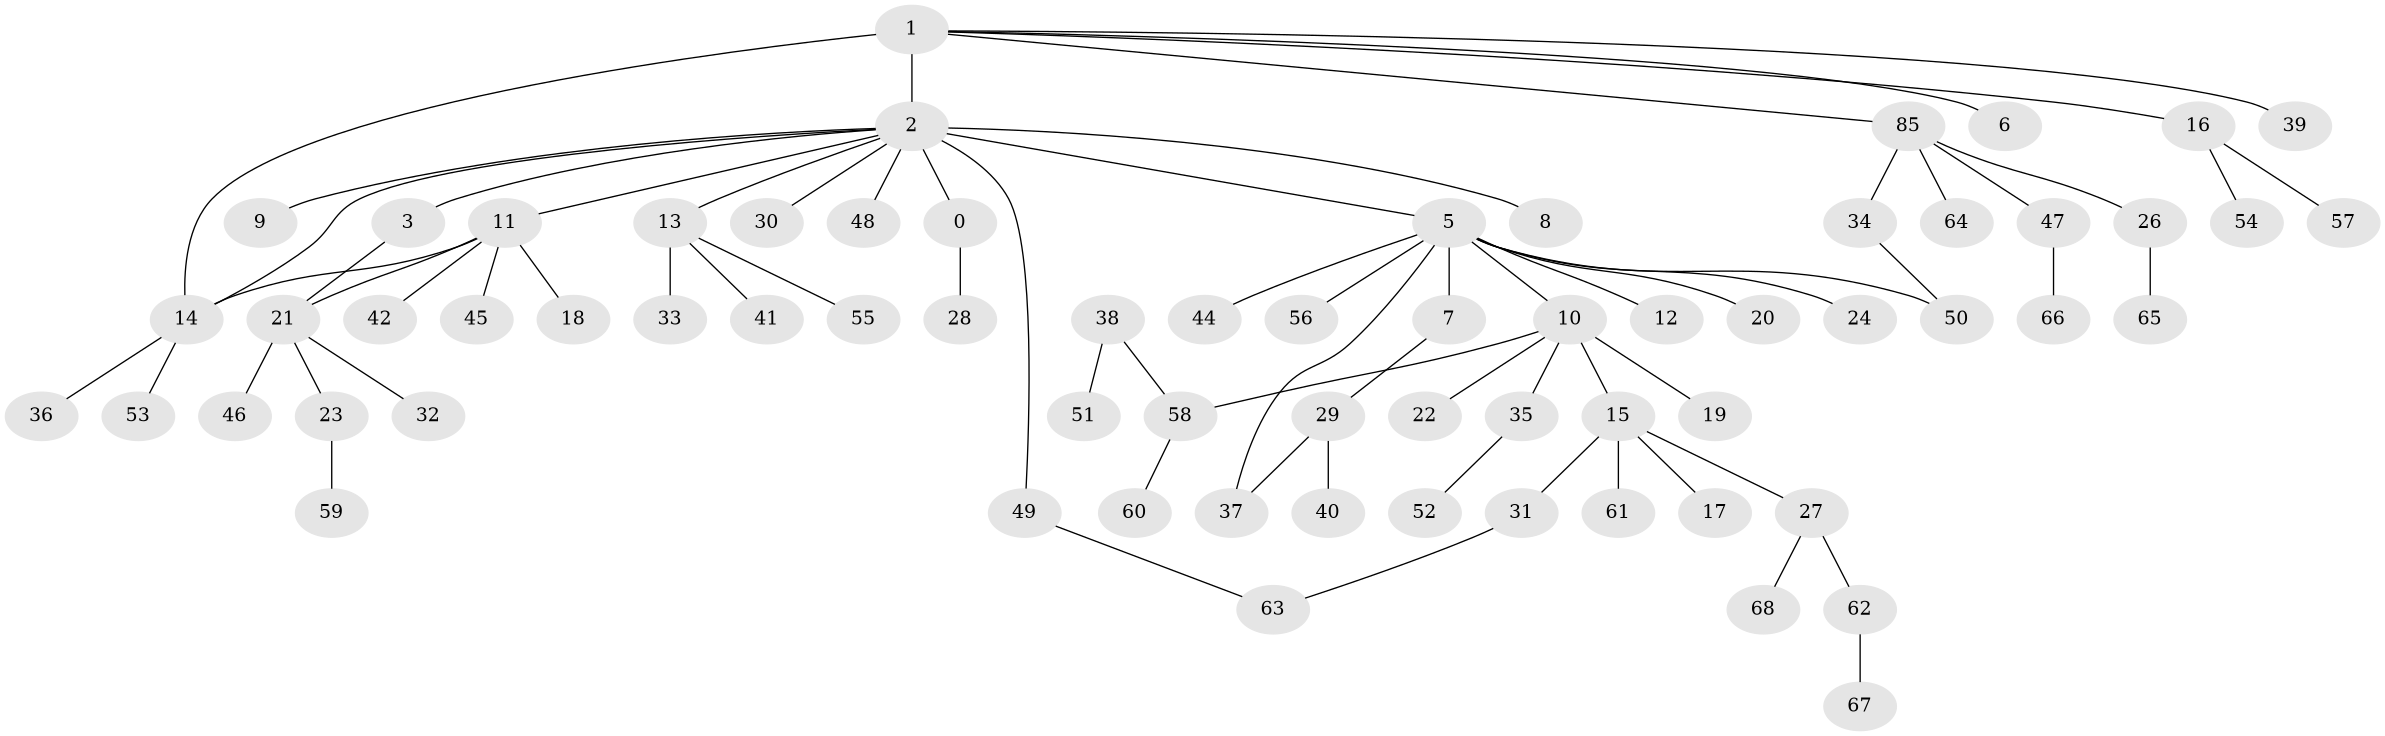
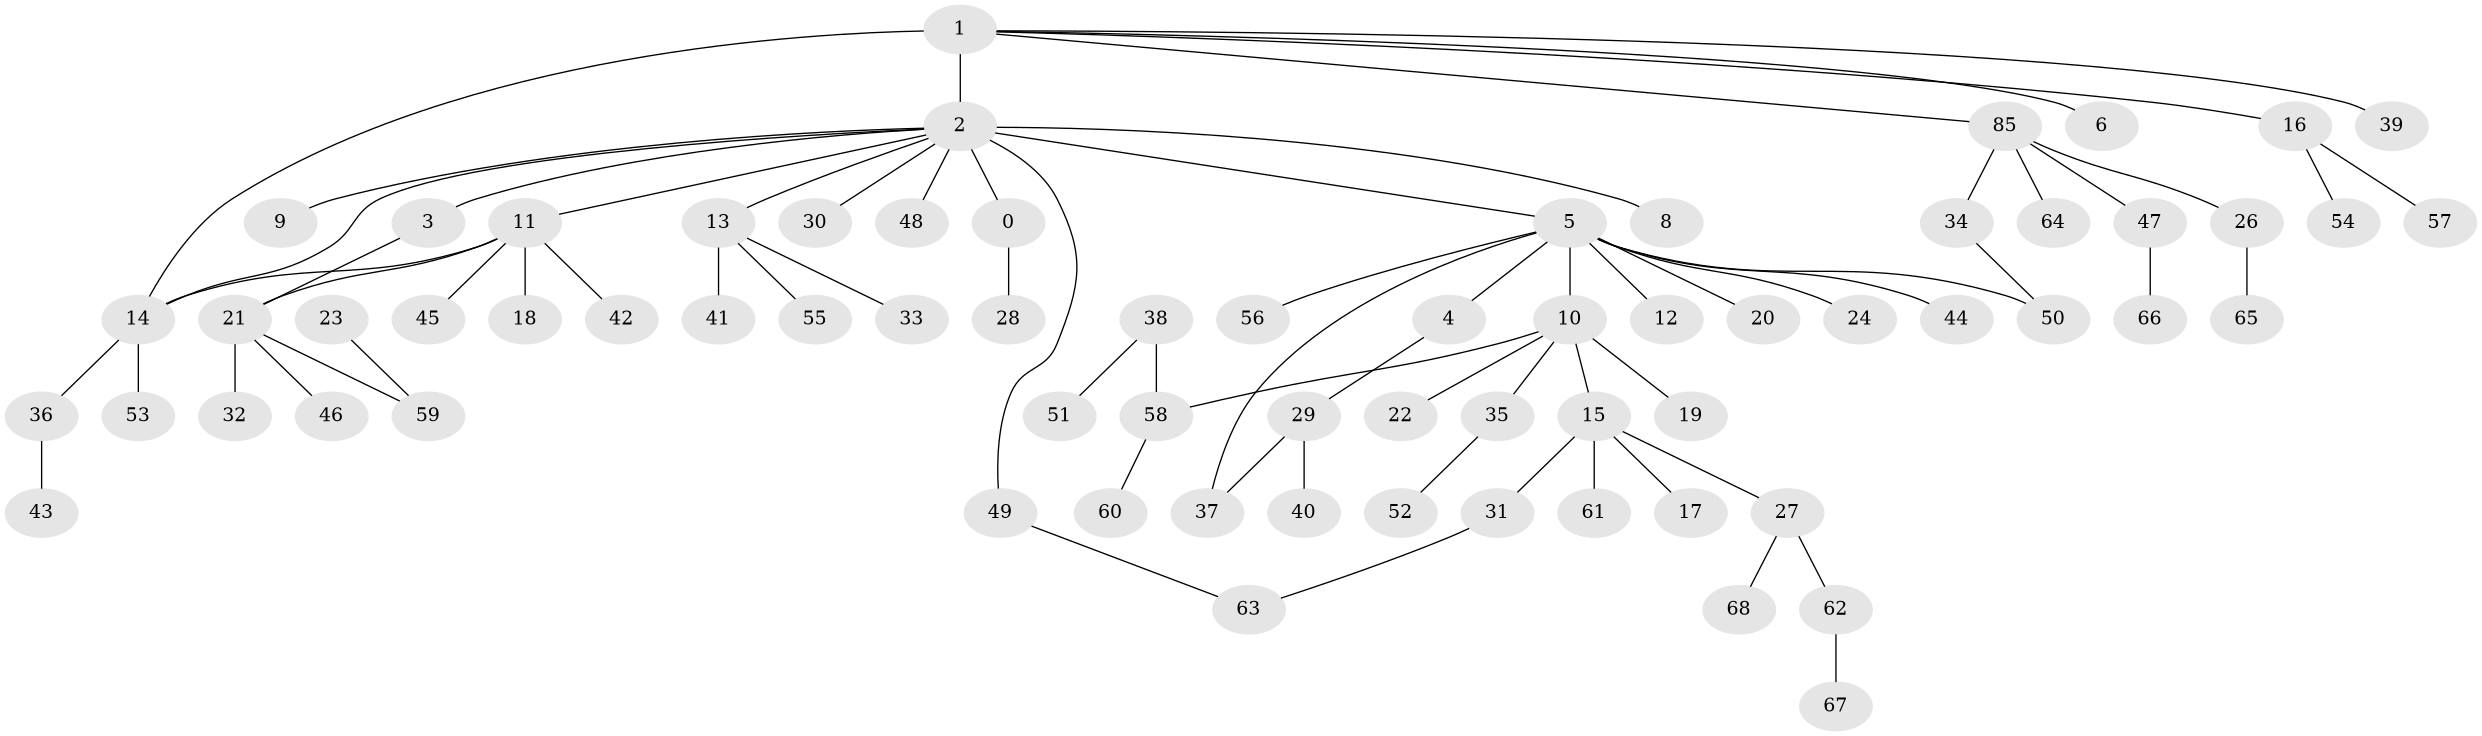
node "7": label "7" -> "4"
edge "21" -- "23": now "21" -- "59"
node "43": added
